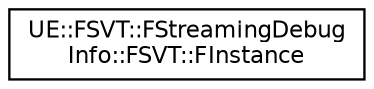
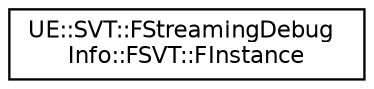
node "UE::FSVT::FStreamingDebug Info::FSVT::FInstance": label "UE::FSVT::FStreamingDebug Info::FSVT::FInstance" -> "UE::SVT::FStreamingDebug Info::FSVT::FInstance"
